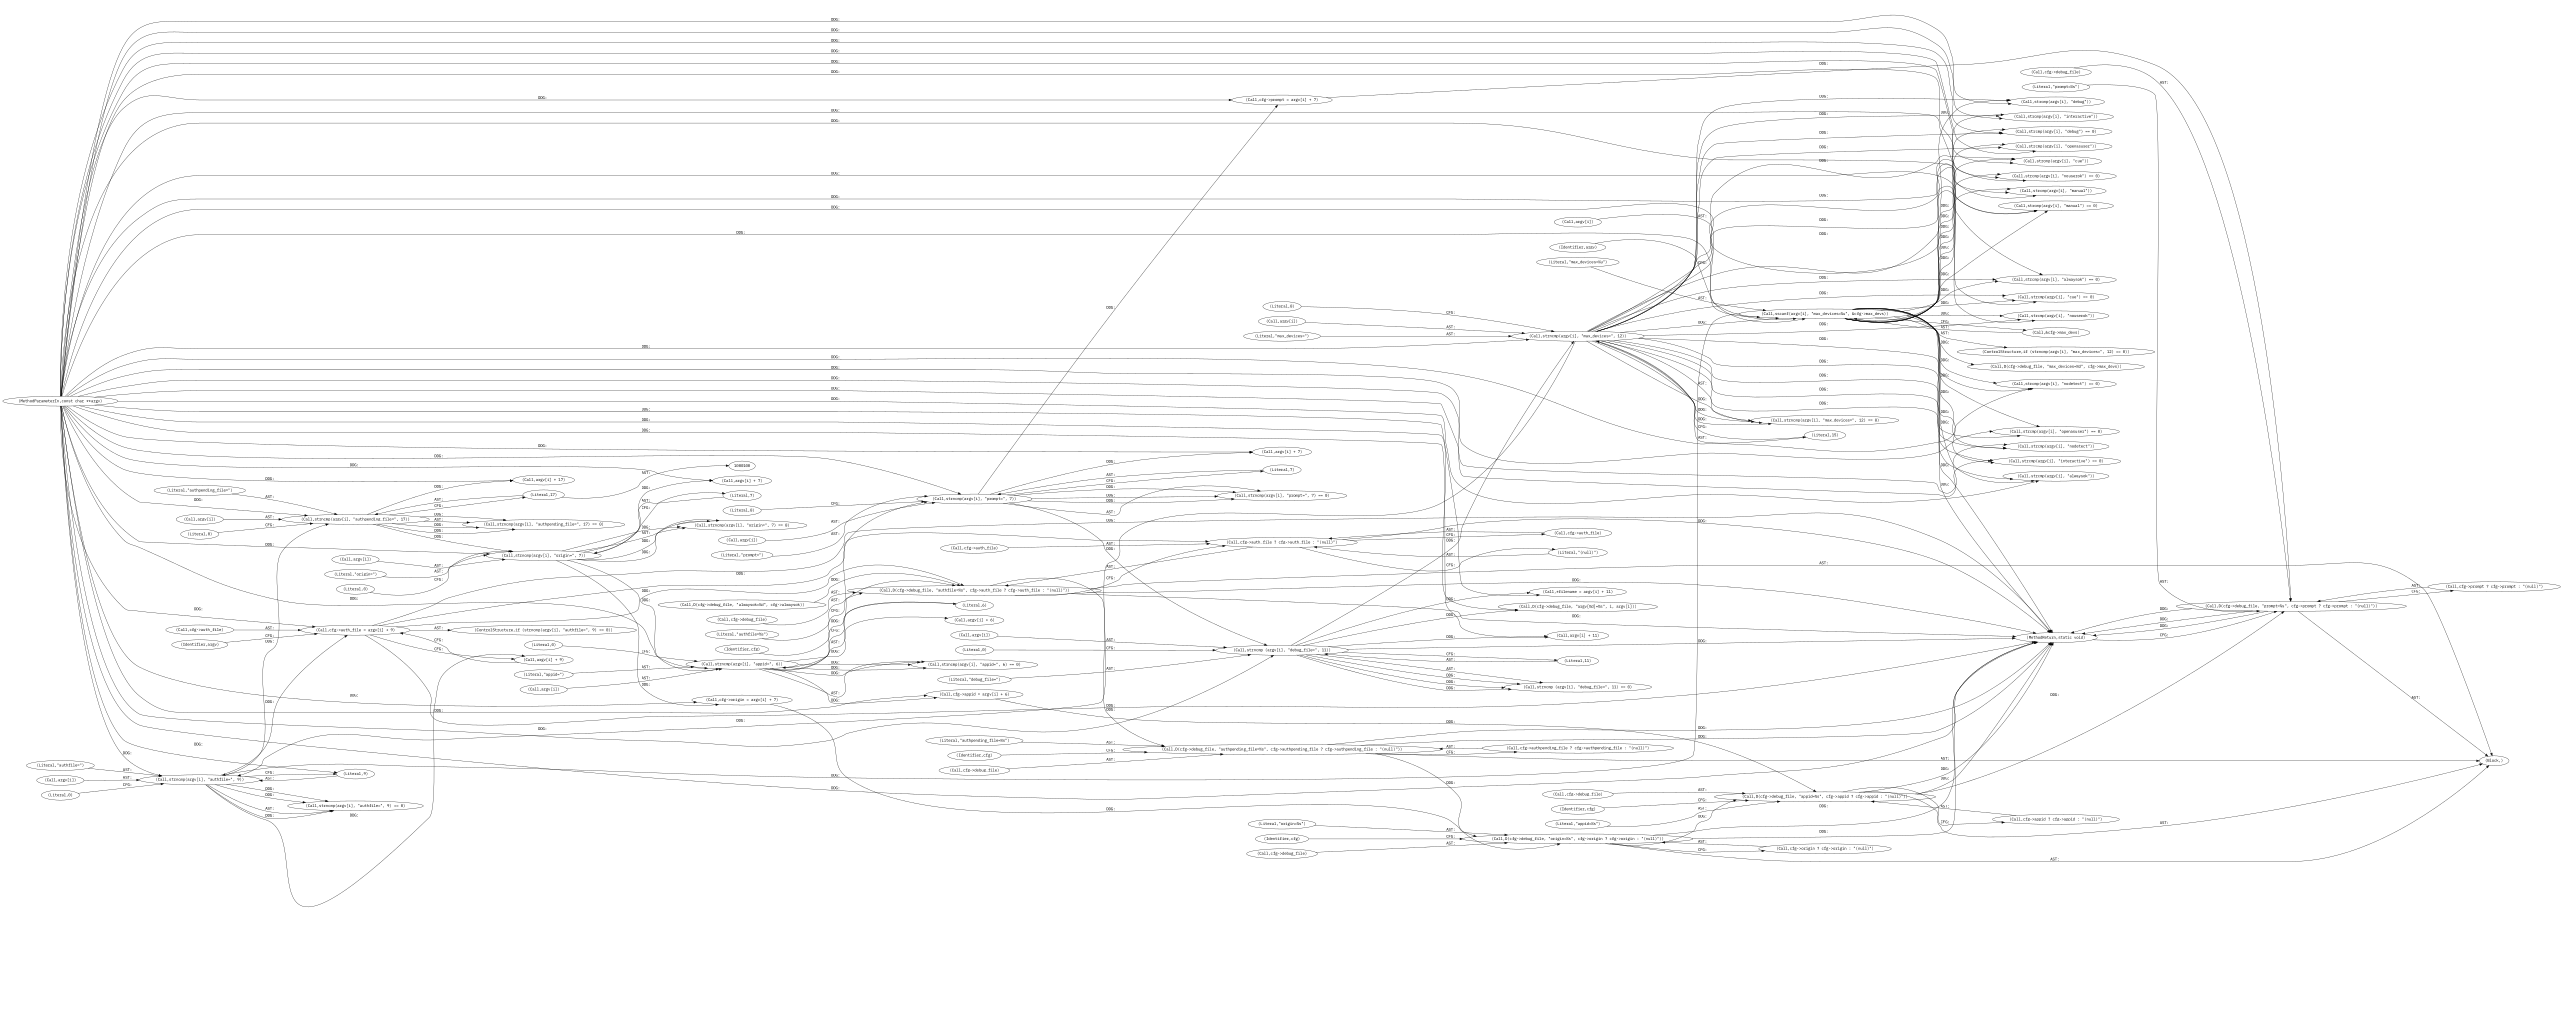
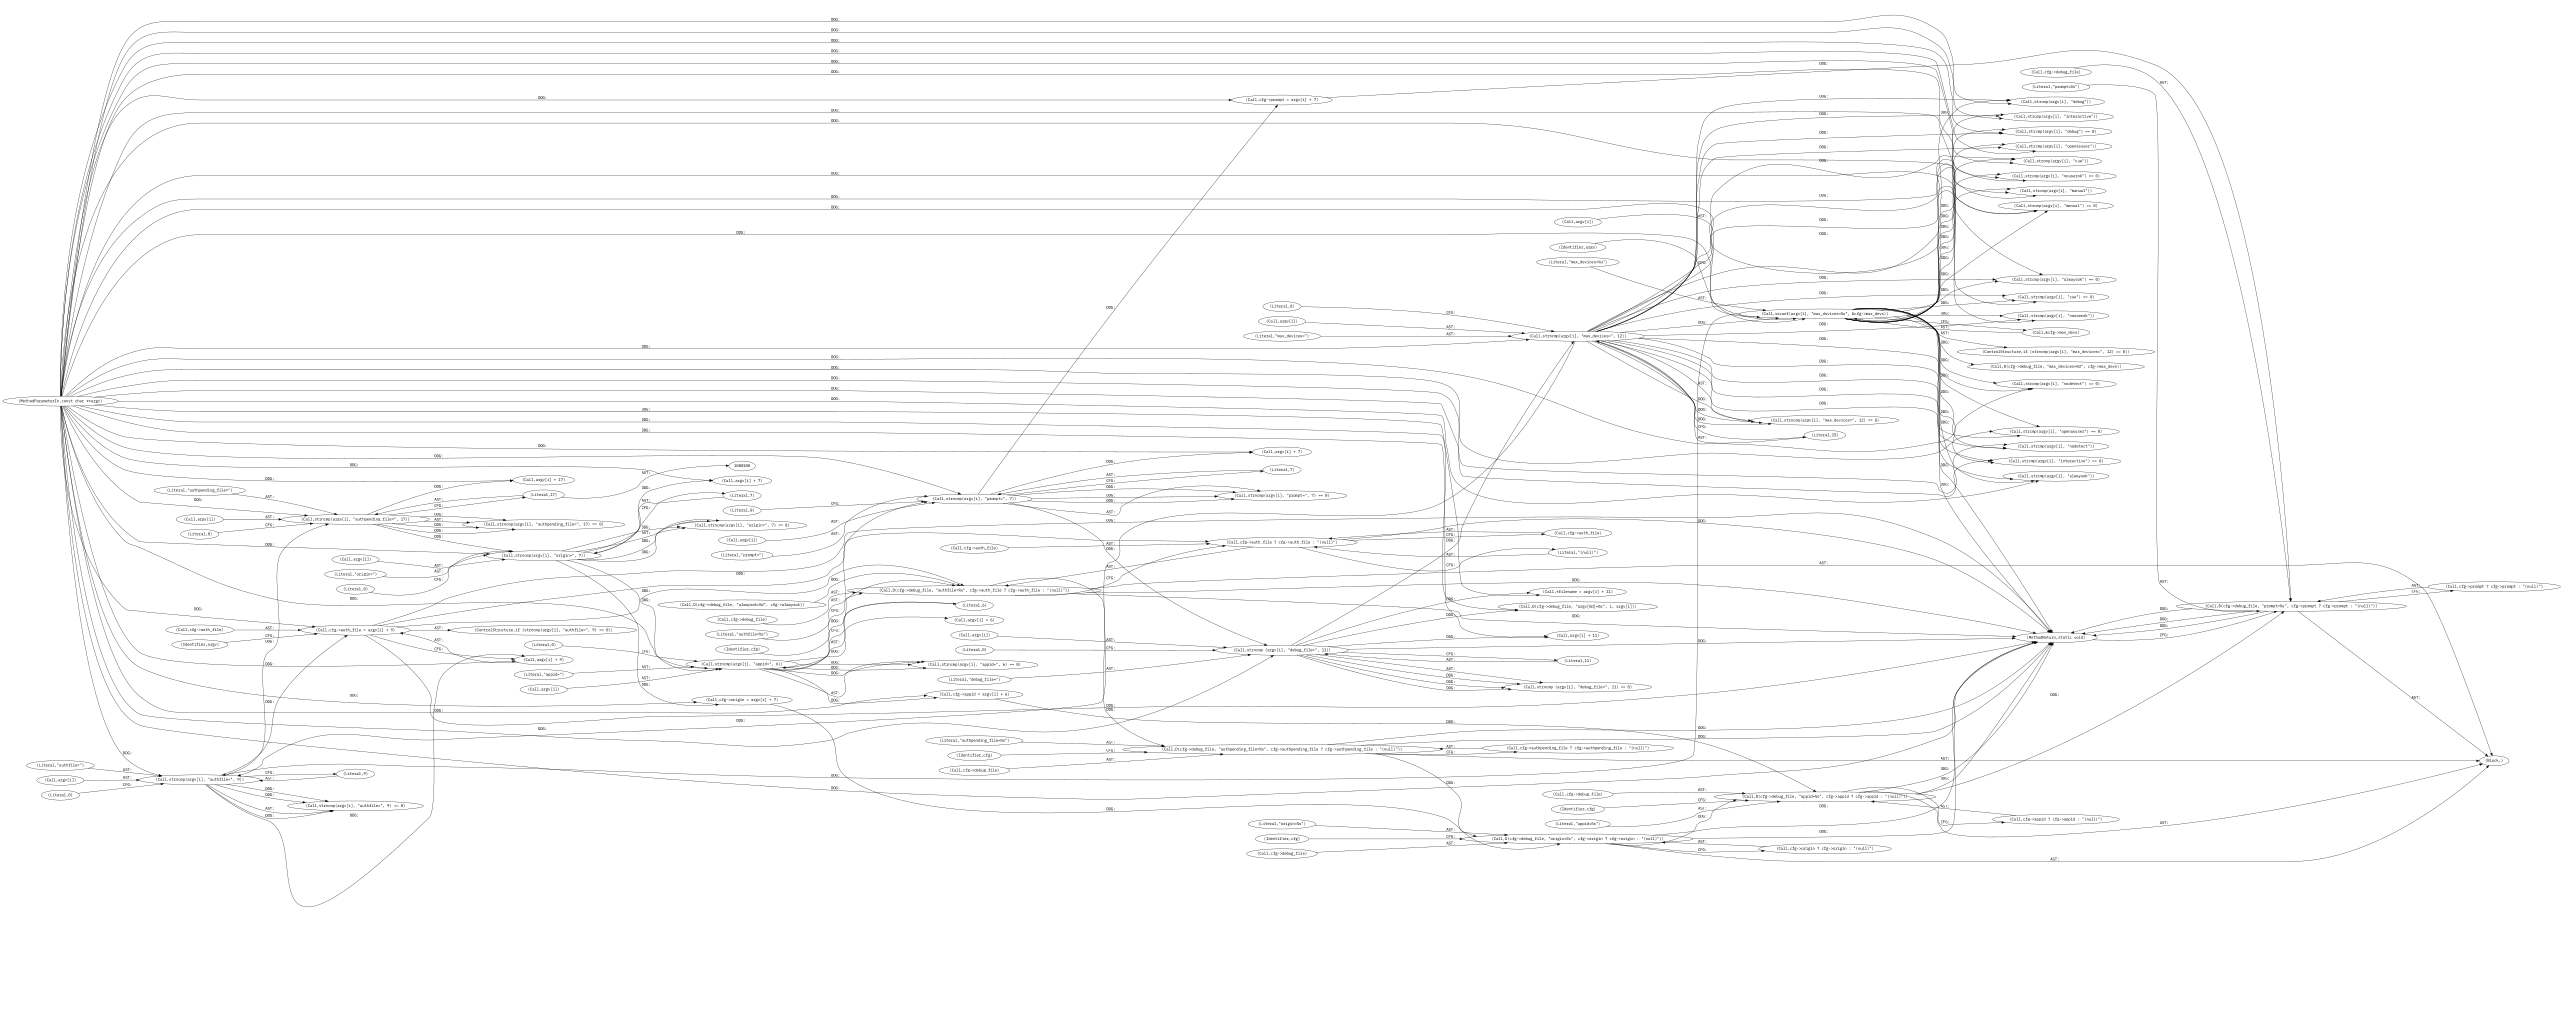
edge "(Call,argv[i] + 9)" -> "(Call,cfg->auth_file = argv[i] + 9)": label "CFG: " -> "AST: "
edge "(MethodParameterIn,const char **argv)" -> "(Literal,9)": now "(MethodParameterIn,const char **argv)" -> "(Call,argv[i] + 9)"
